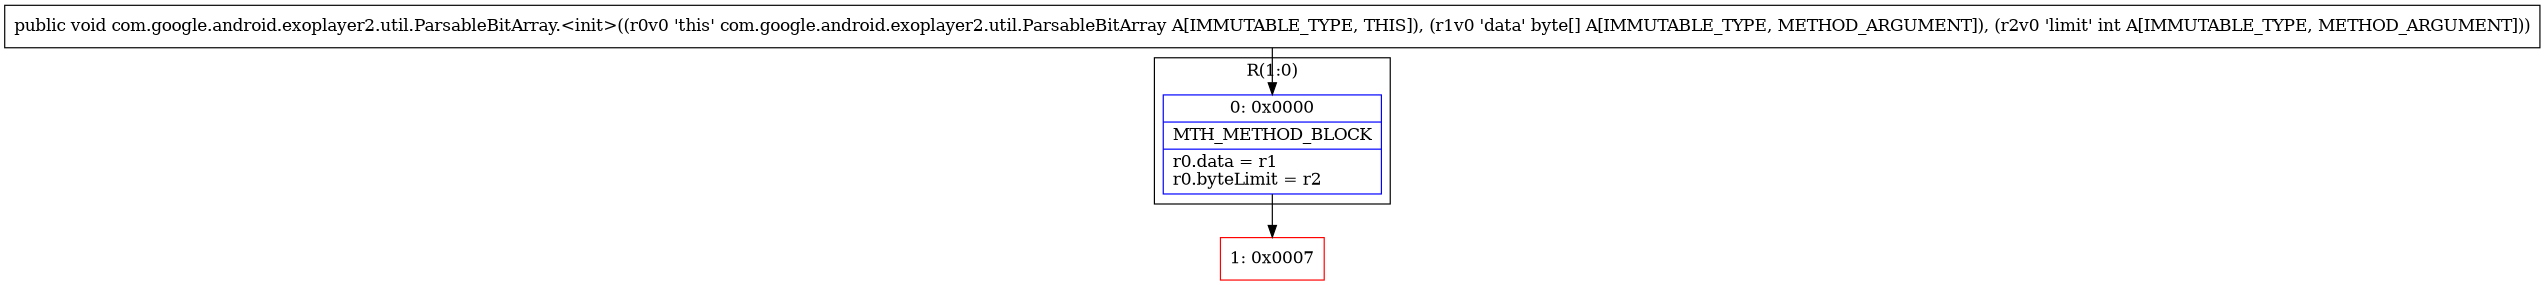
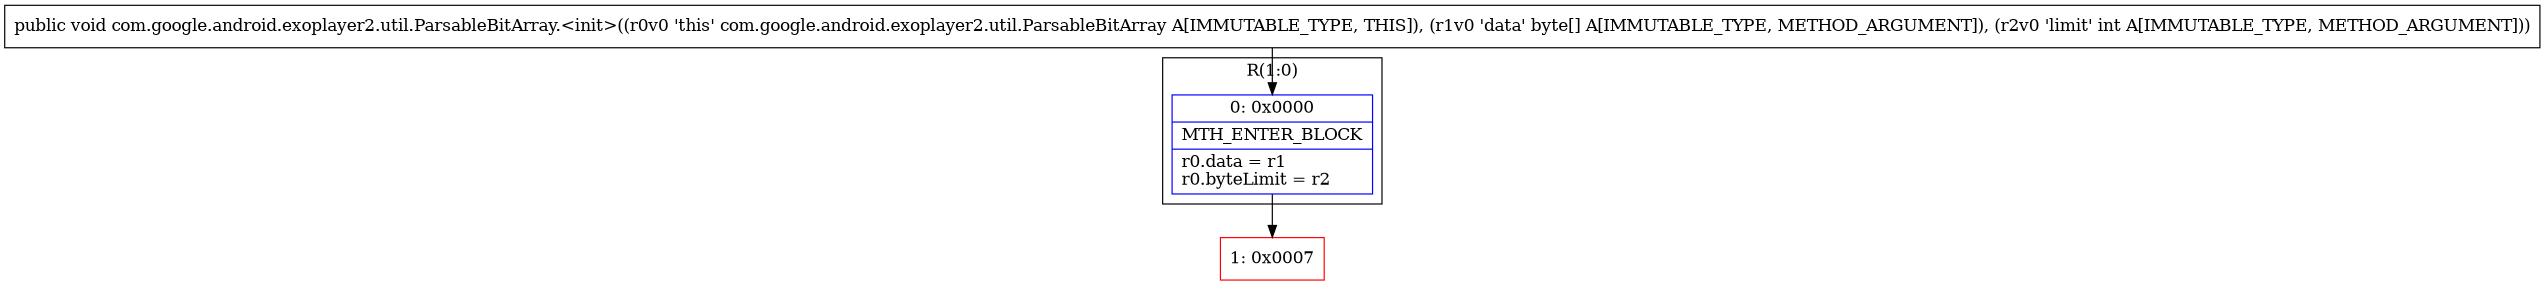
node "0: 0x0000": text "MTH_METHOD_BLOCK" -> "MTH_ENTER_BLOCK"
